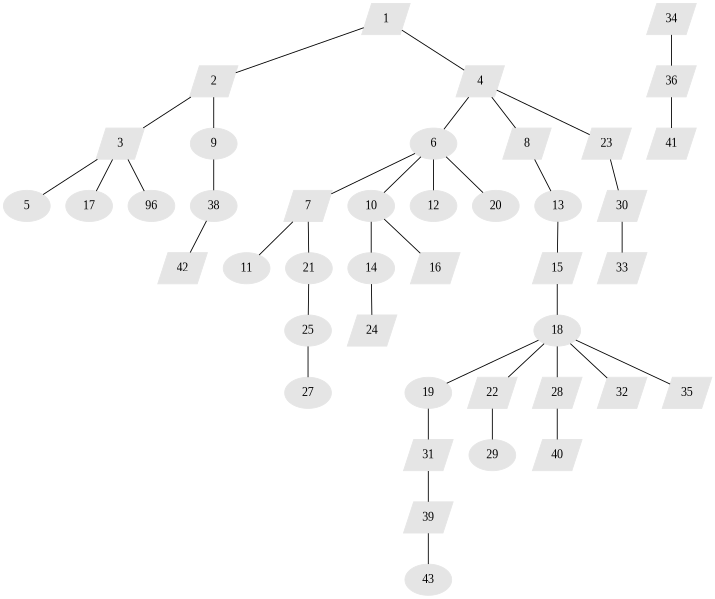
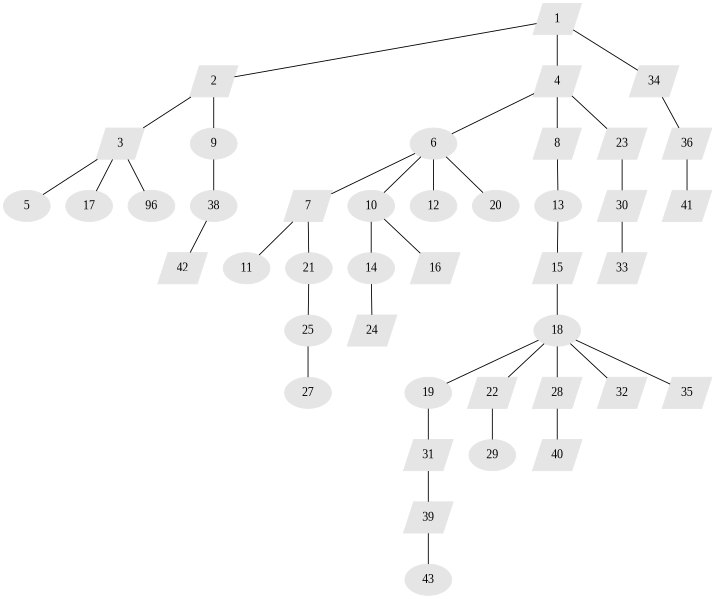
edge "1" -- "34": added
